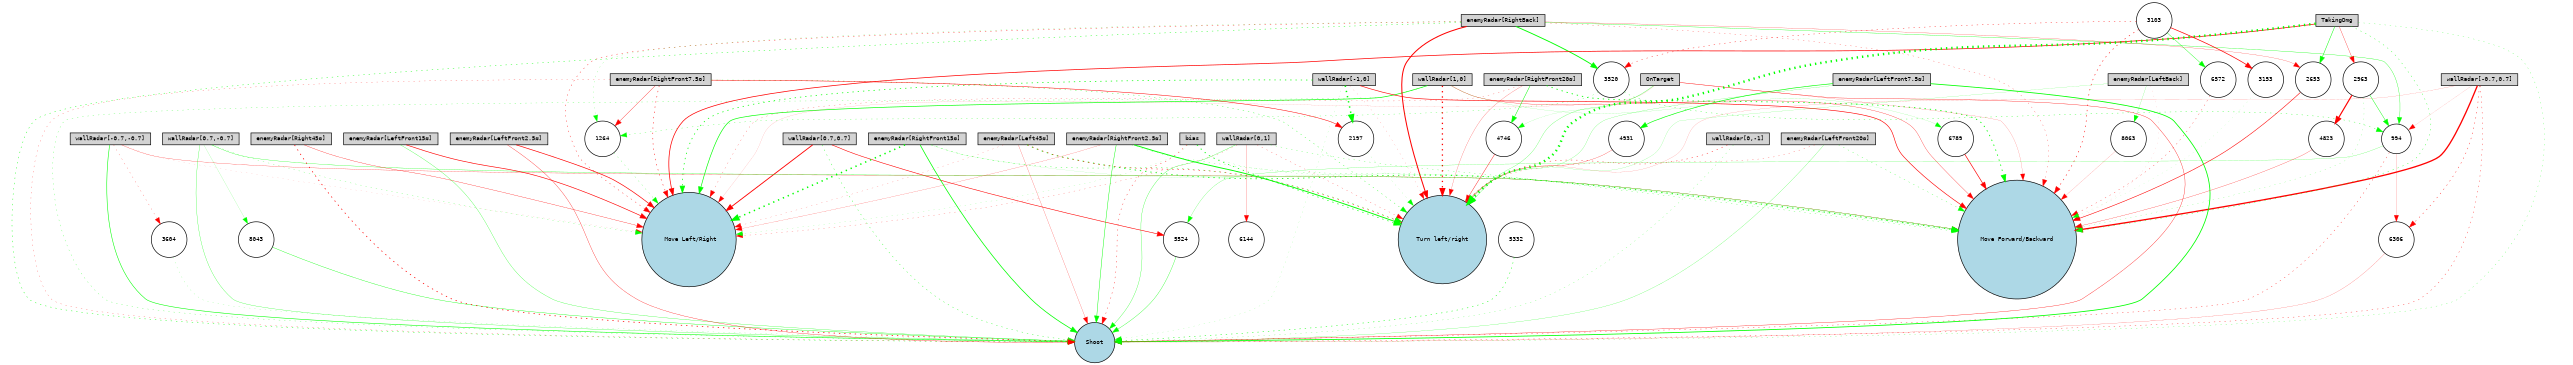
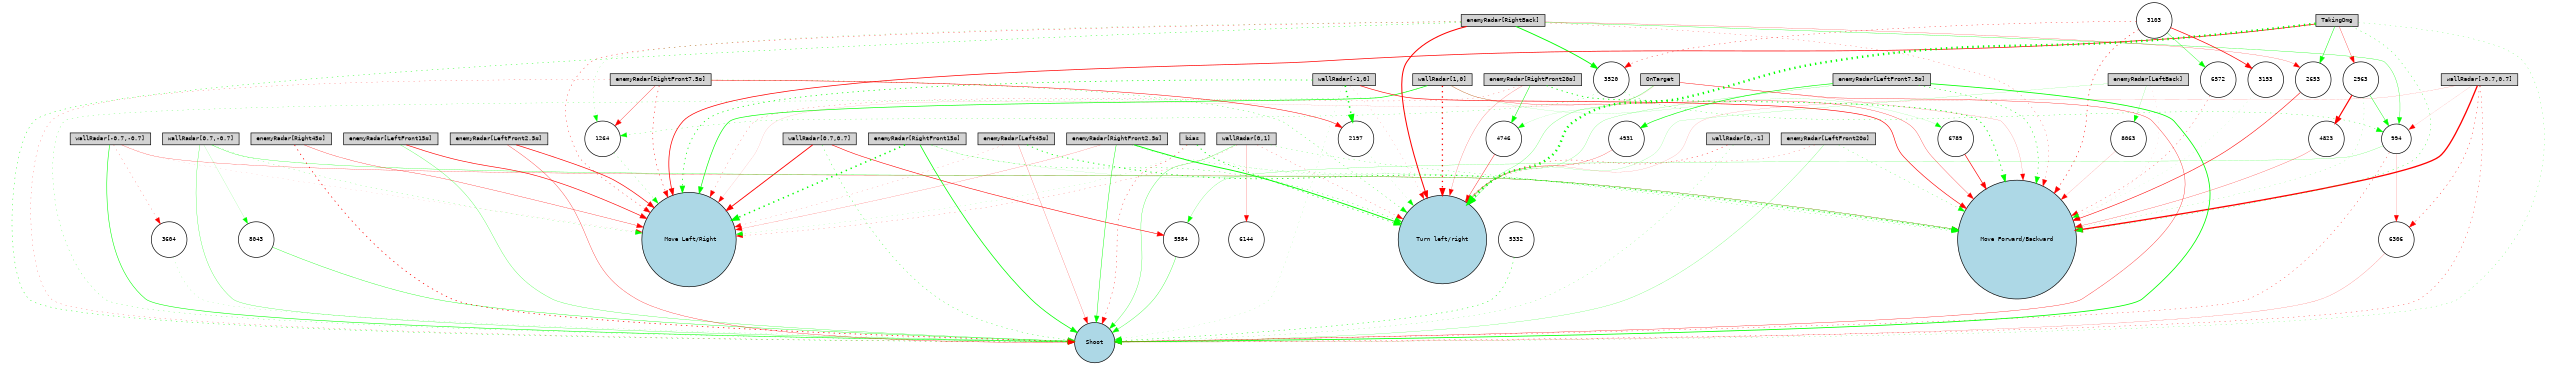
edge "enemyRadar[LeftFront7.5ø]" -> "Move Forward/Backward": added
edge "enemyRadar[Left45ø]" -> "Turn left/right": removed
node "5524": label "5524" -> "5584"
